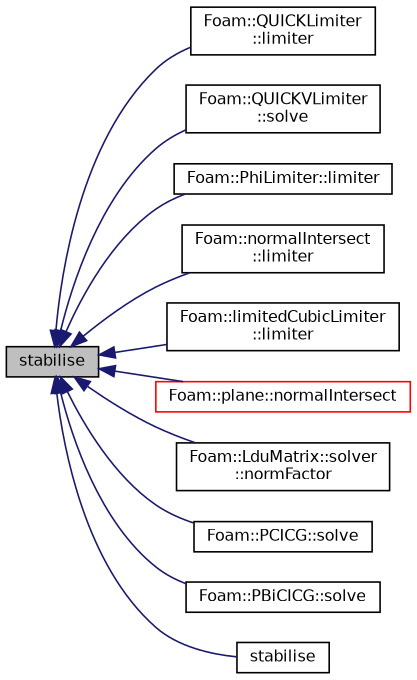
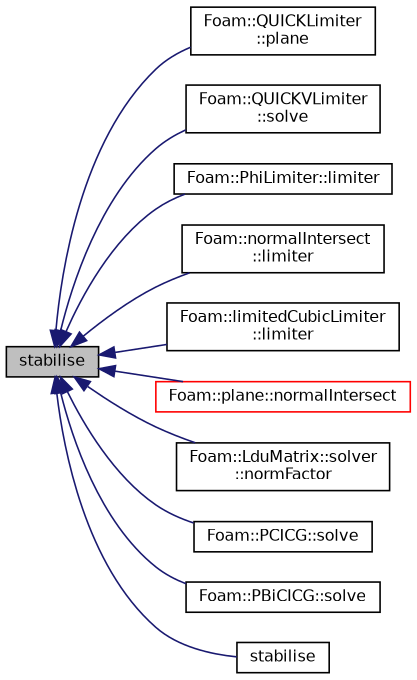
node "Foam::QUICKLimiter ::limiter": label "Foam::QUICKLimiter ::limiter" -> "Foam::QUICKLimiter ::plane"
